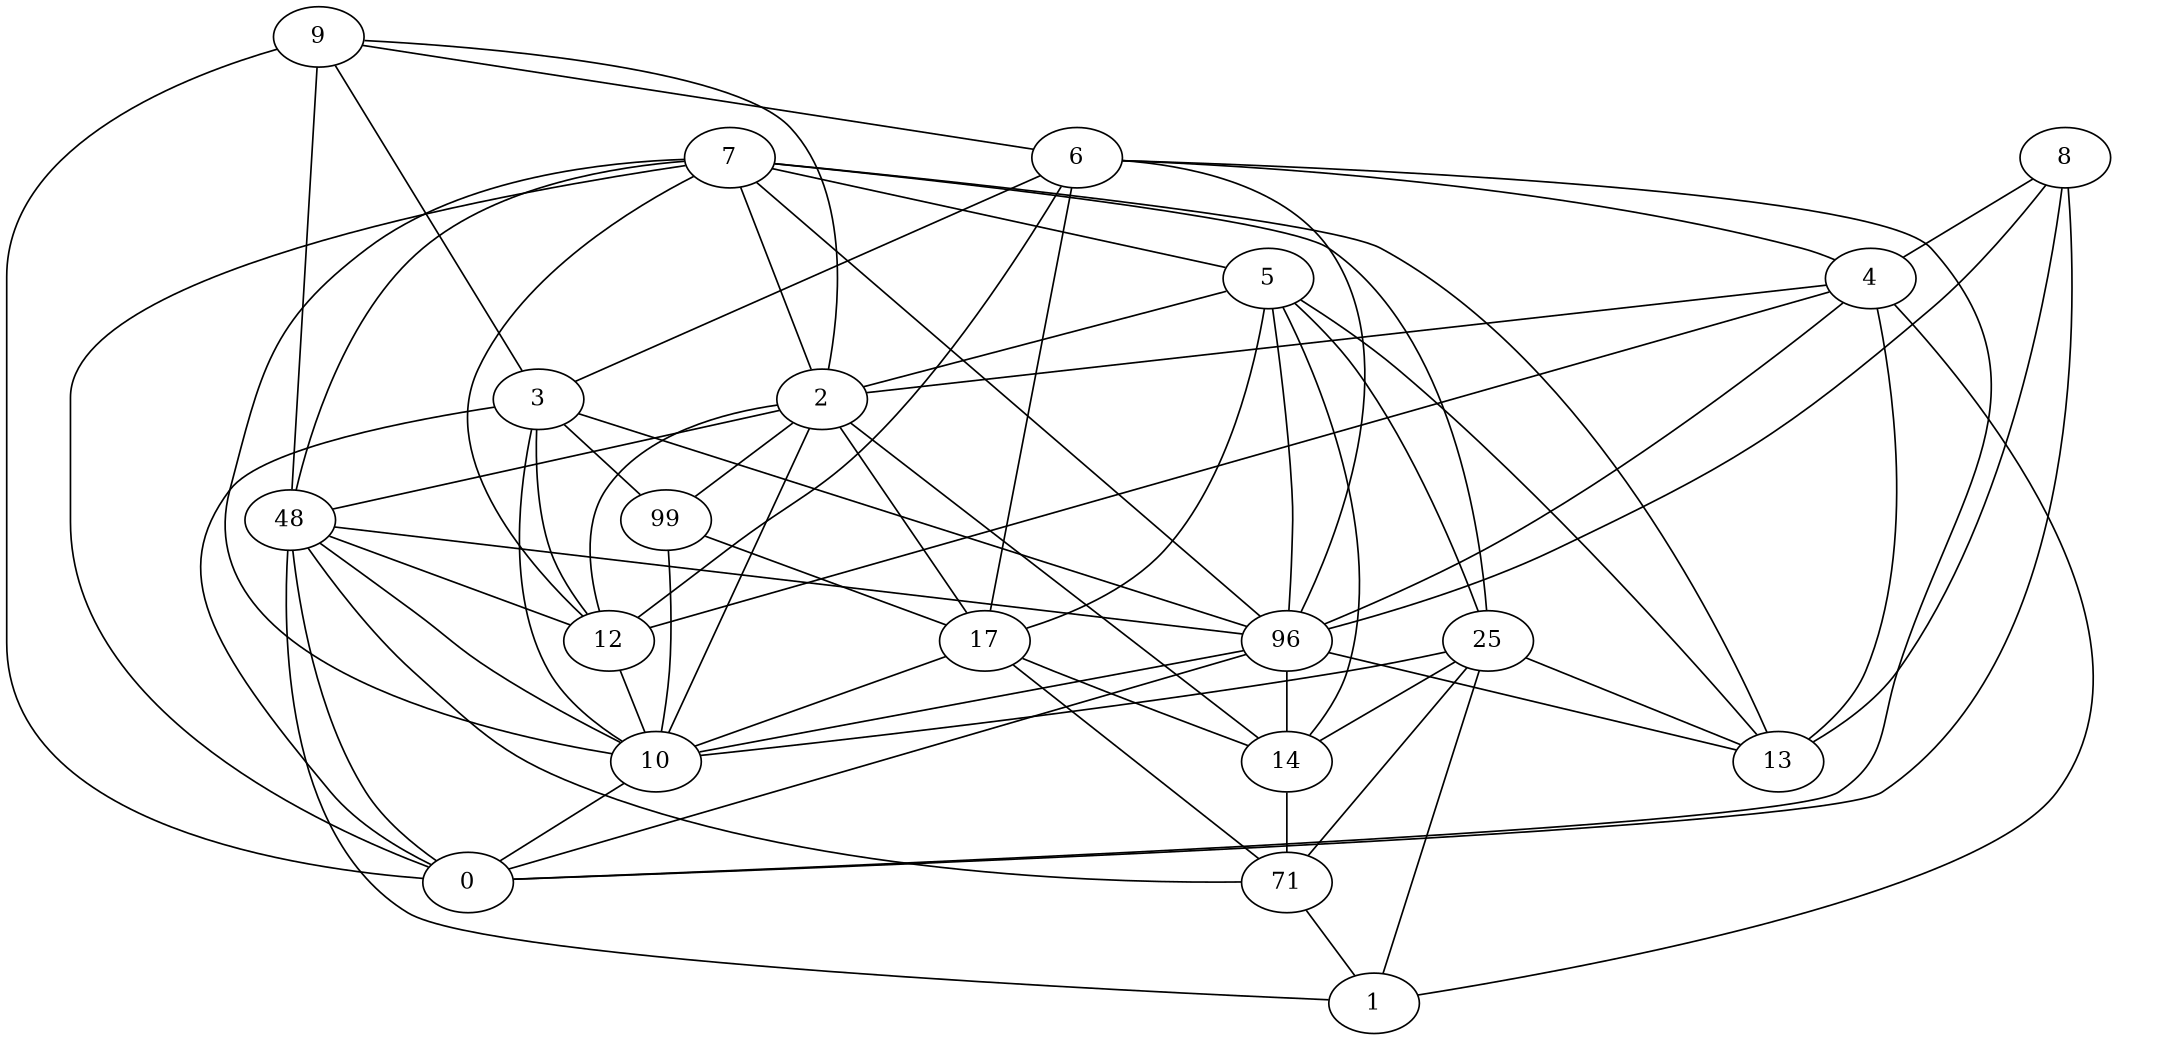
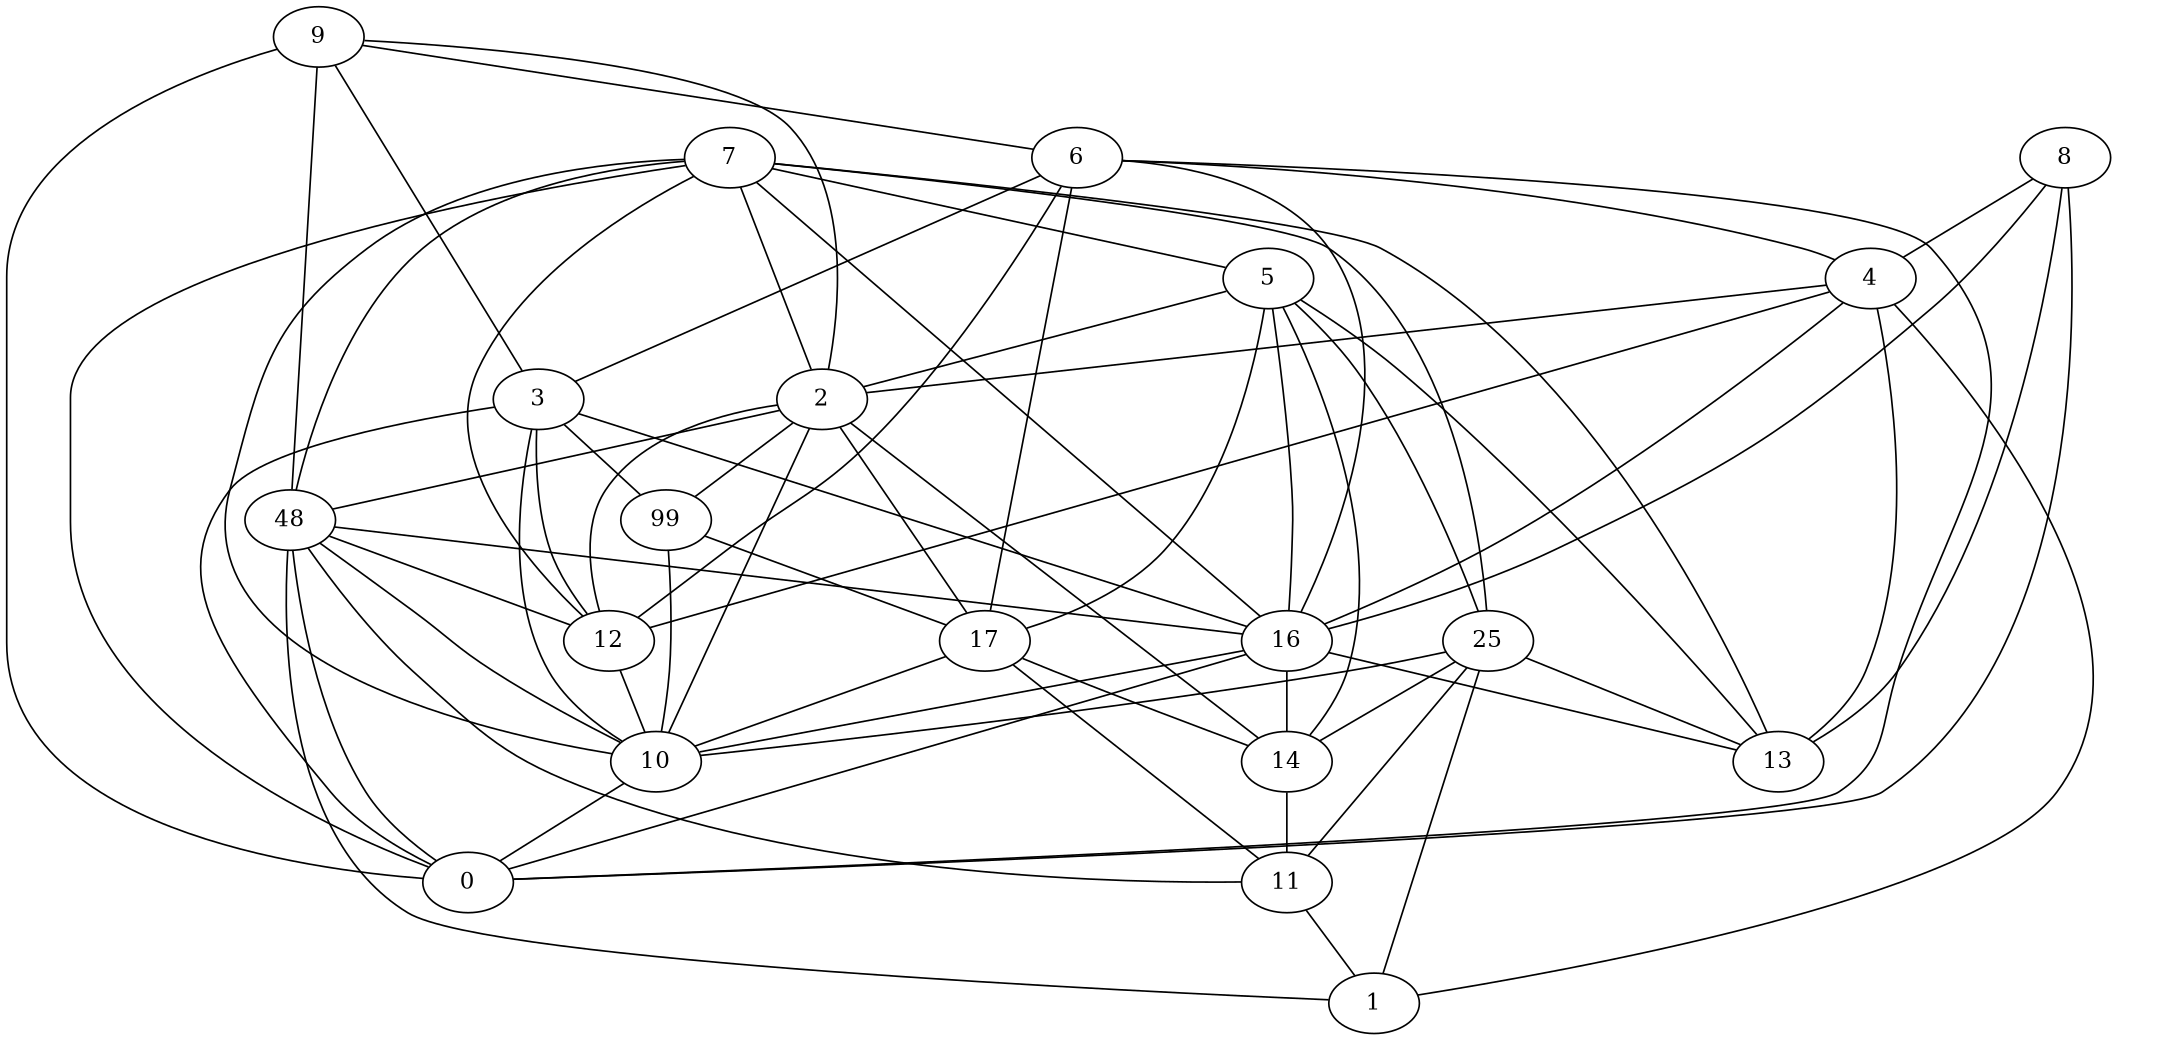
node "96": label "96" -> "16"
node "71": label "71" -> "11"
